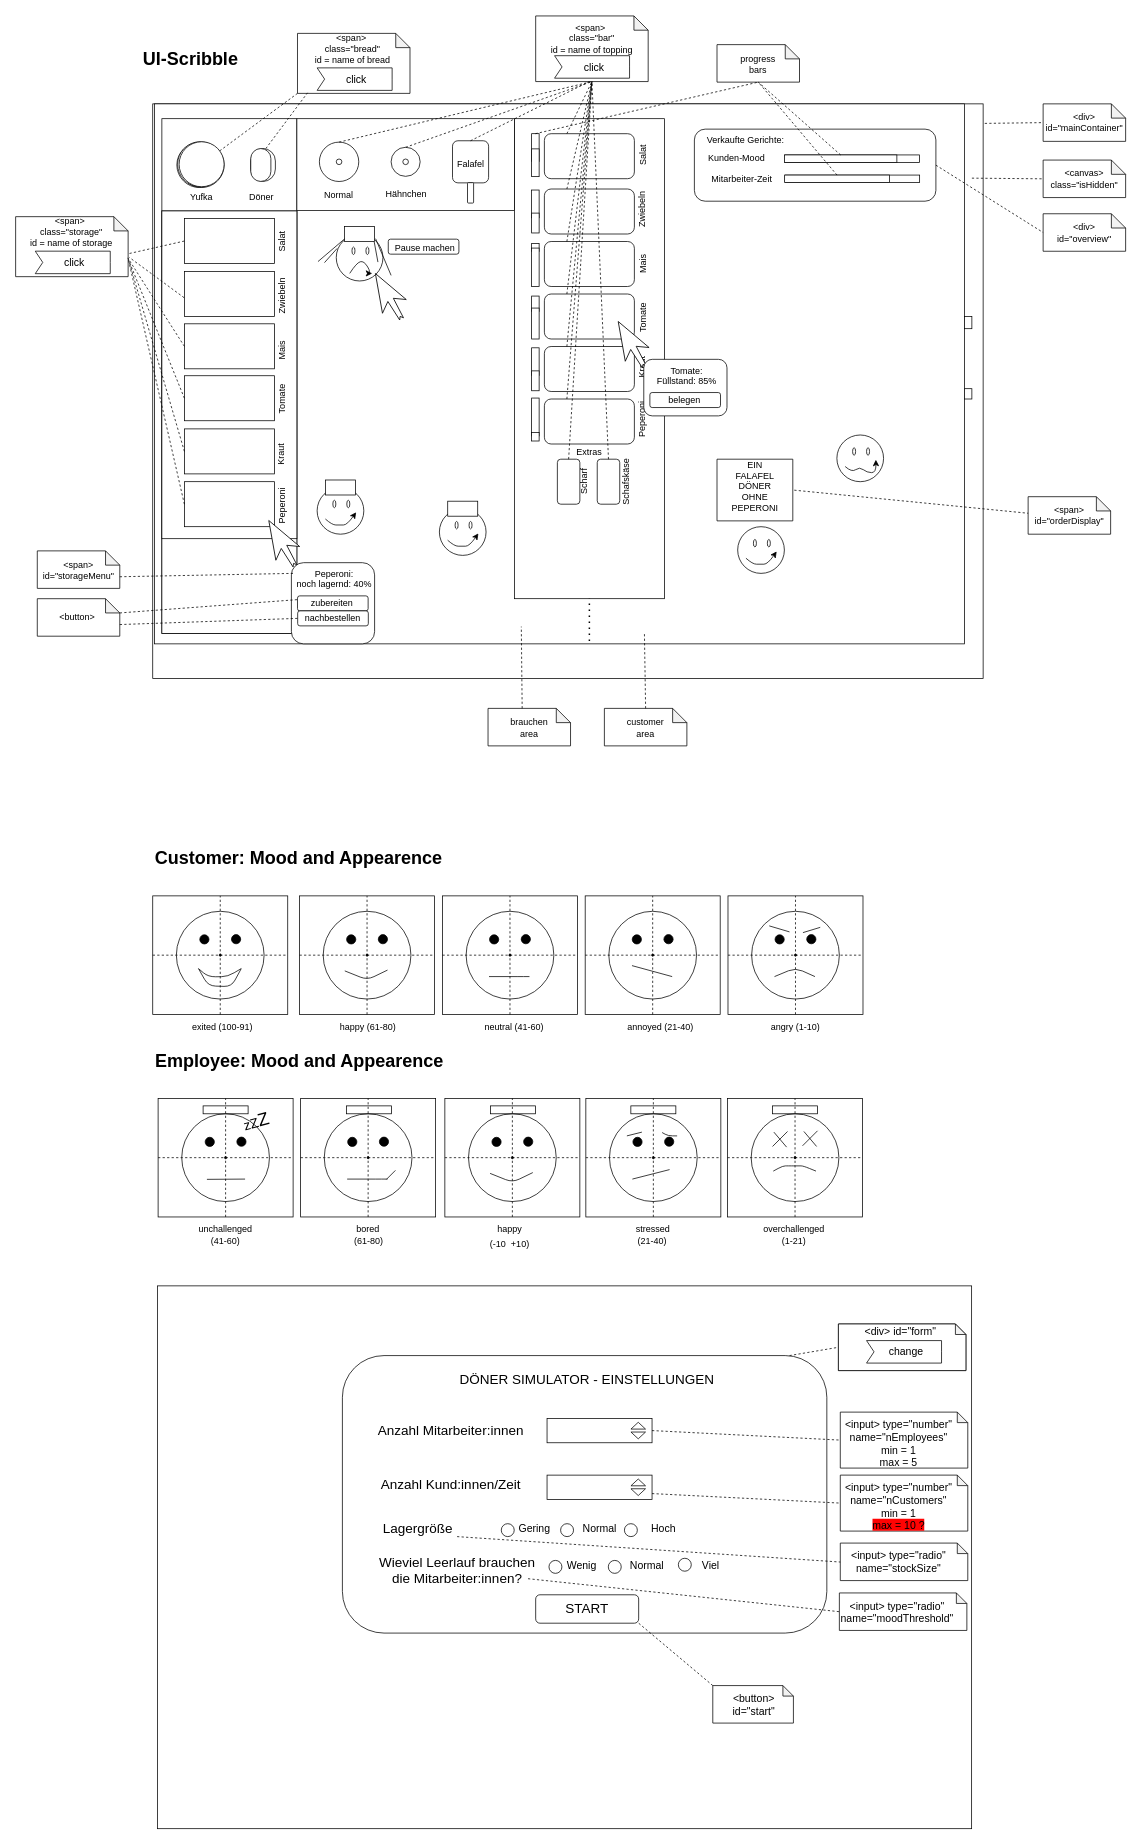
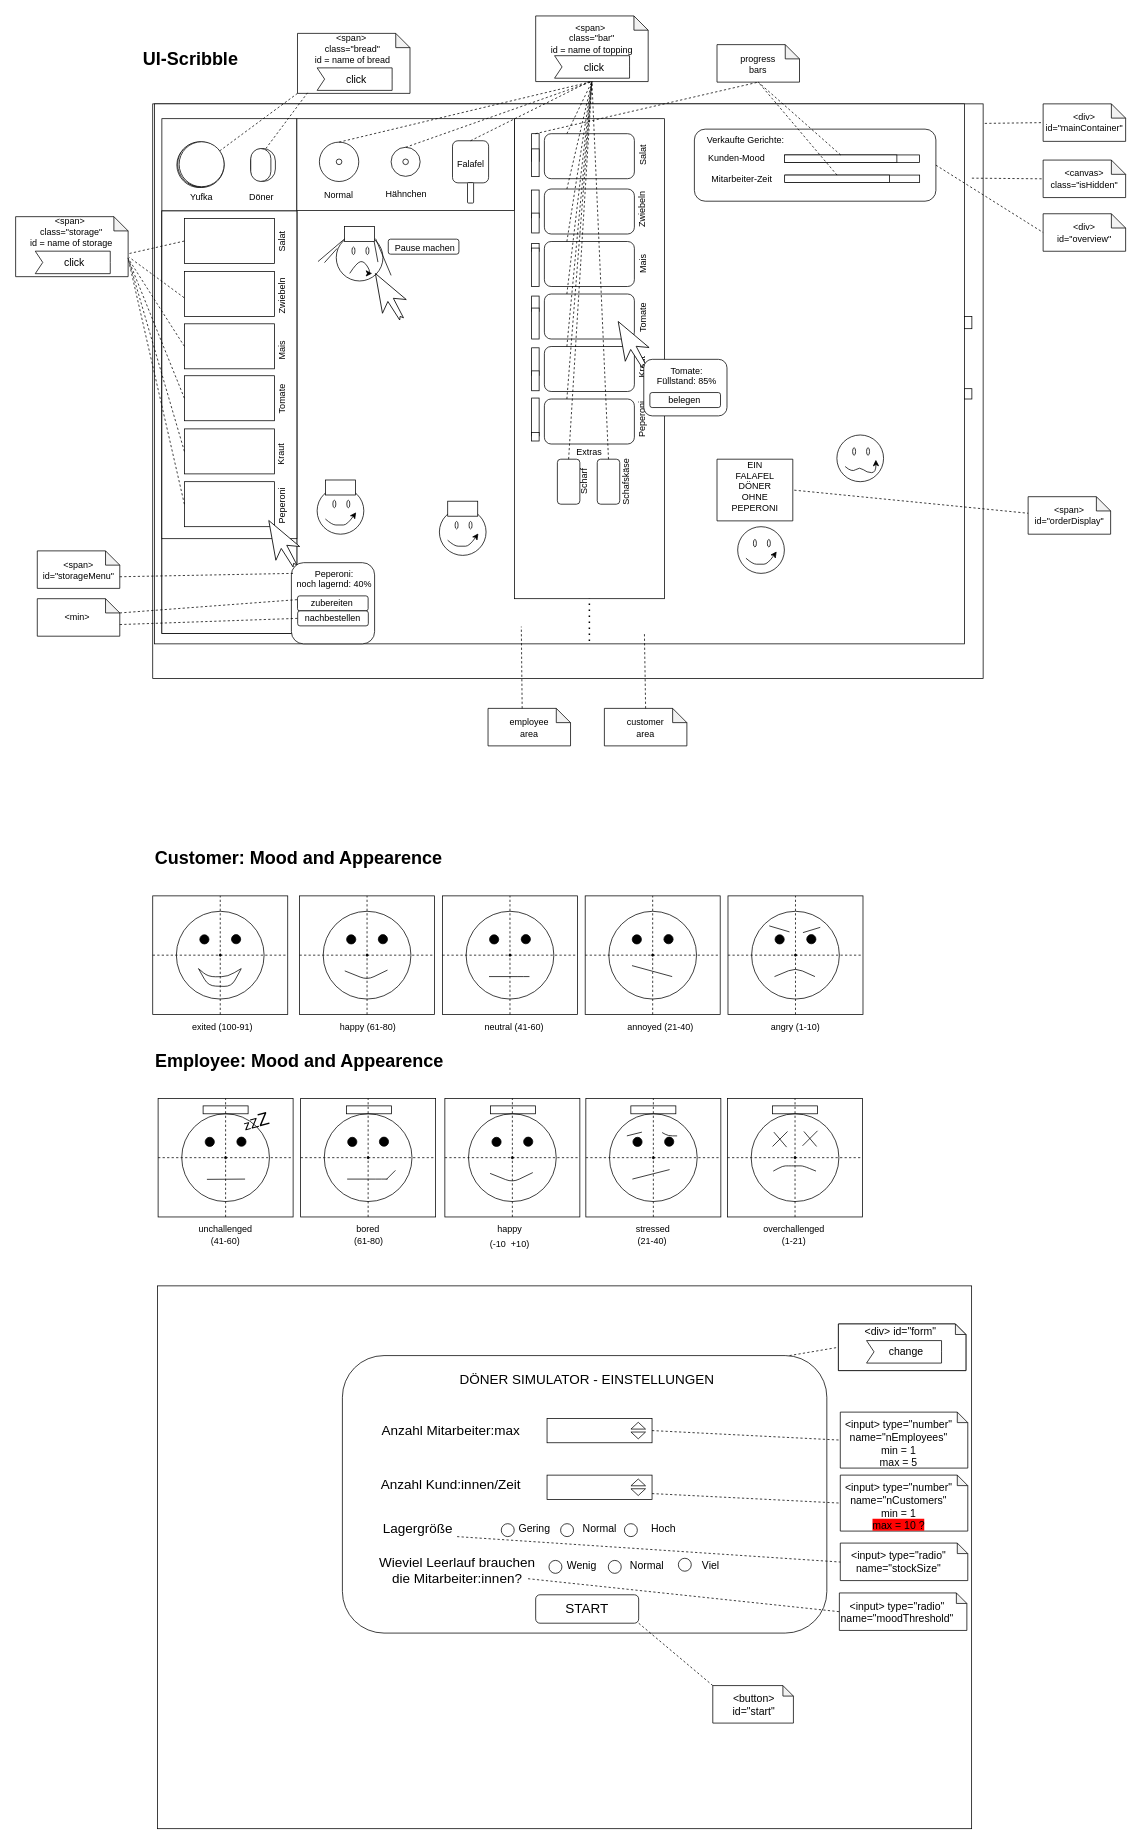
node "<button>": label "<button>" -> "<min>"
node "brauchen area": label "brauchen area" -> "employee area"
node "Anzahl Mitarbeiter:innen": label "Anzahl Mitarbeiter:innen" -> "Anzahl Mitarbeiter:max"
